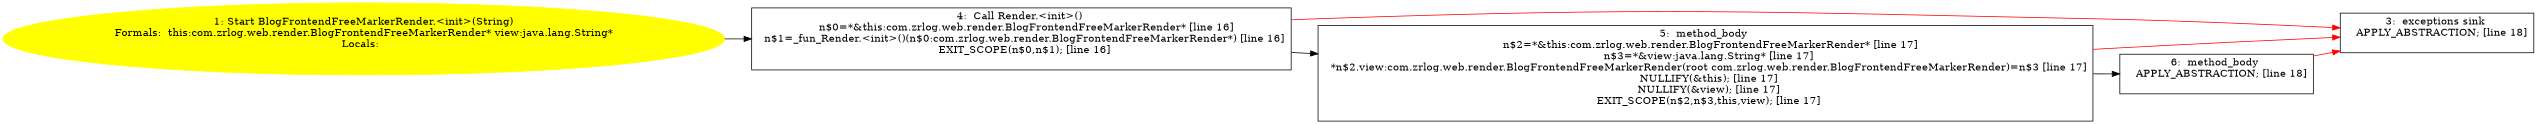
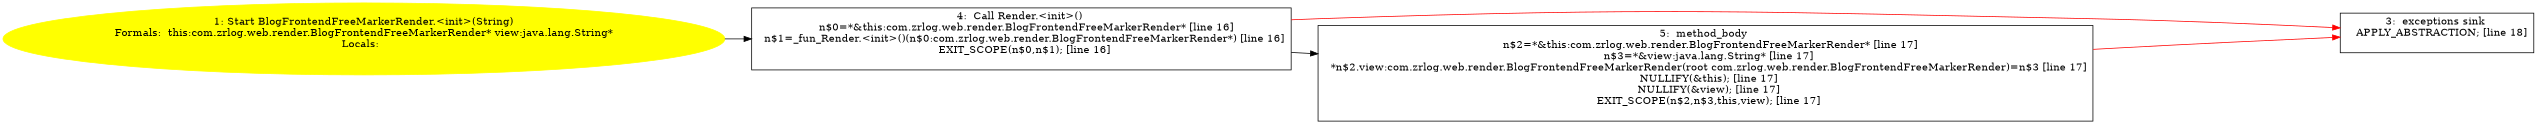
node "6:  method_body APPLY_ABSTRACTION; [line 18]": removed
